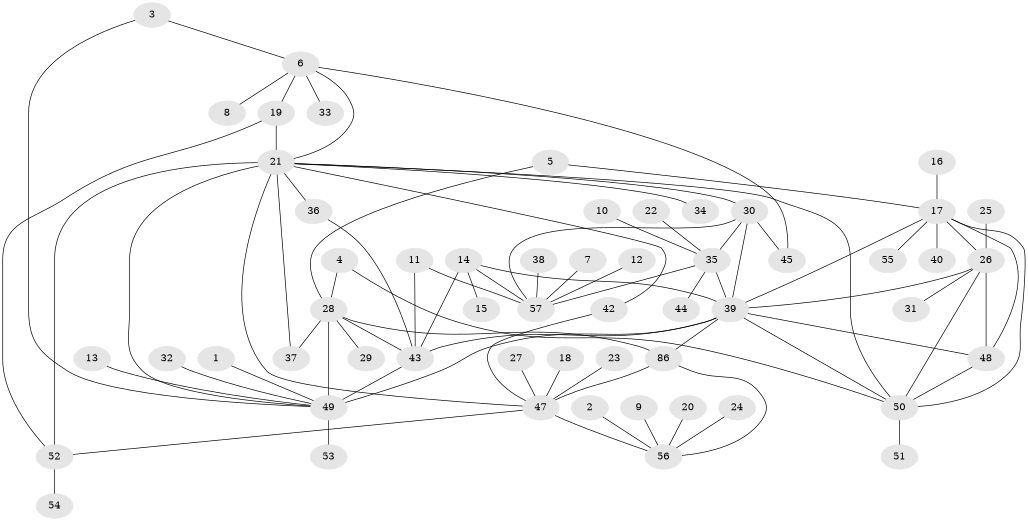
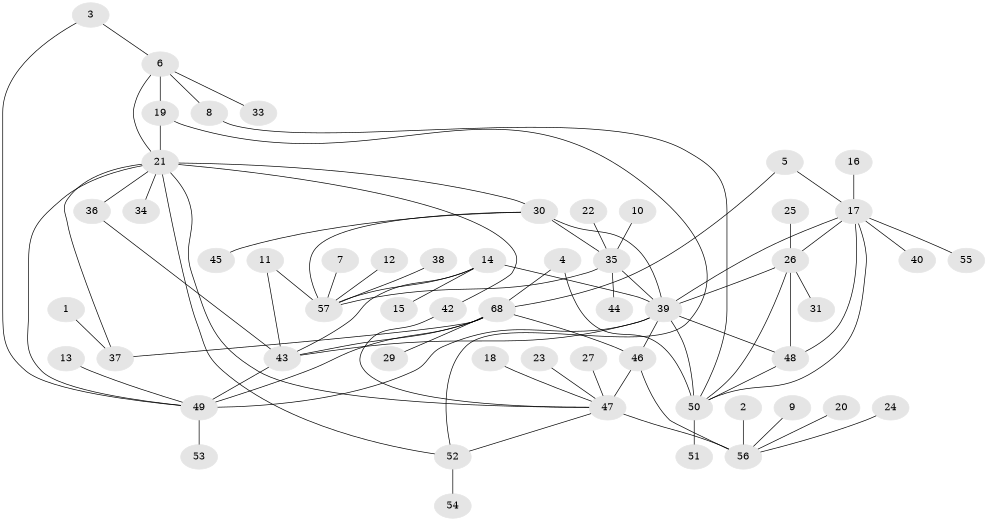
edge "6" -- "45": removed
edge "21" -- "50": now "8" -- "50"
node "28": label "28" -> "68"
node "32": removed
node "86": label "86" -> "46"
edge "1" -- "49": now "1" -- "37"
